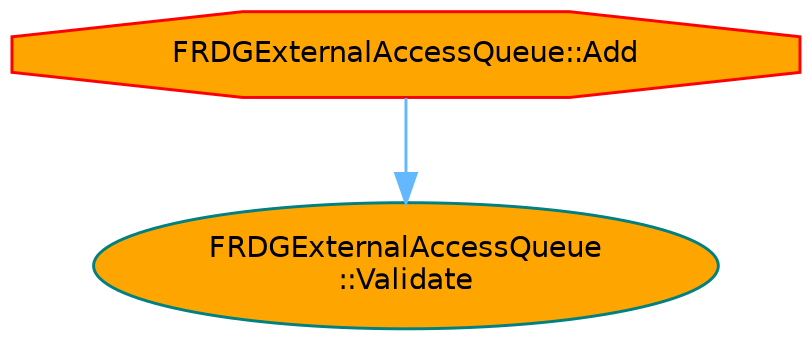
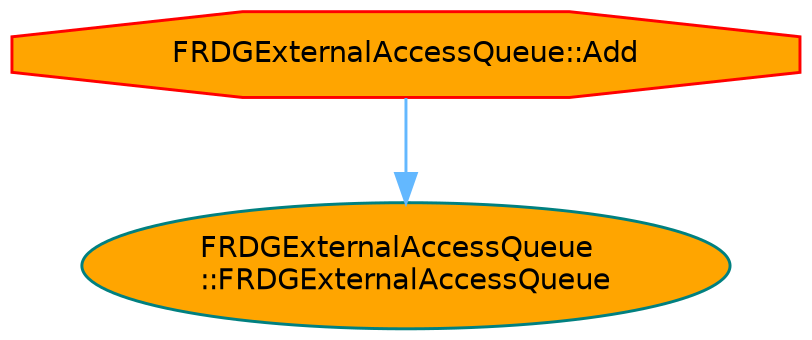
node "FRDGExternalAccessQueue ::Validate": label "FRDGExternalAccessQueue ::Validate" -> "FRDGExternalAccessQueue ::FRDGExternalAccessQueue"
